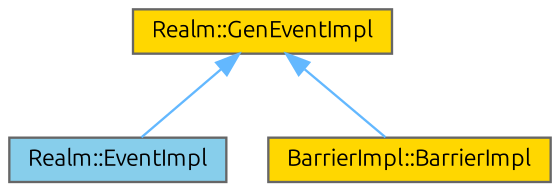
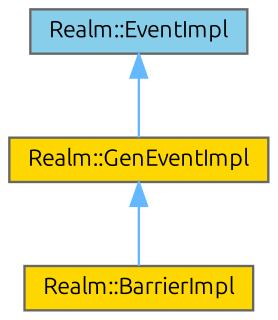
edge "Realm::EventImpl" -> "Realm::GenEventImpl": reversed
node "BarrierImpl::BarrierImpl": label "BarrierImpl::BarrierImpl" -> "Realm::BarrierImpl"
